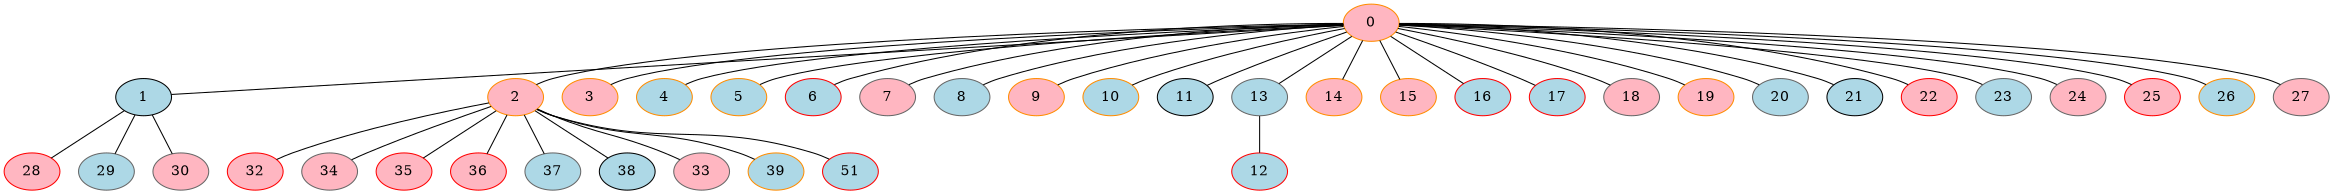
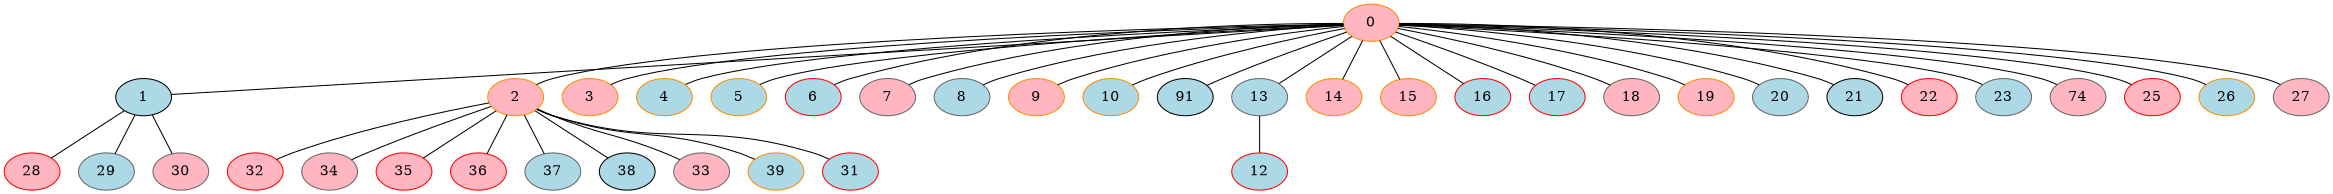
node "11": label "11" -> "91"
node "24": label "24" -> "74"
node "51": label "51" -> "31"
